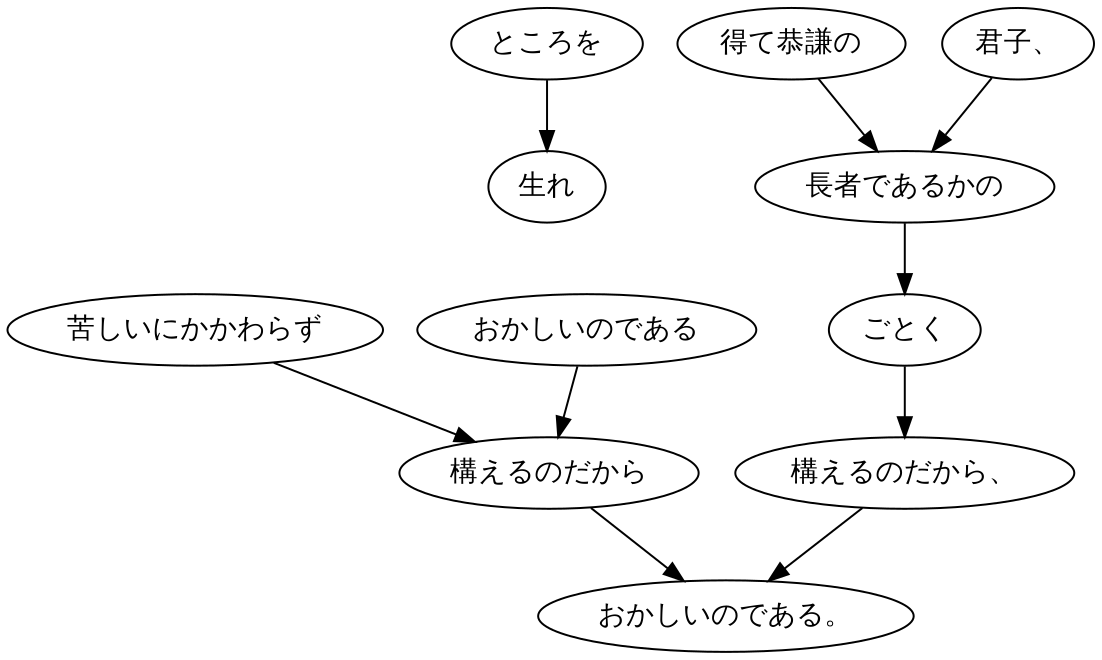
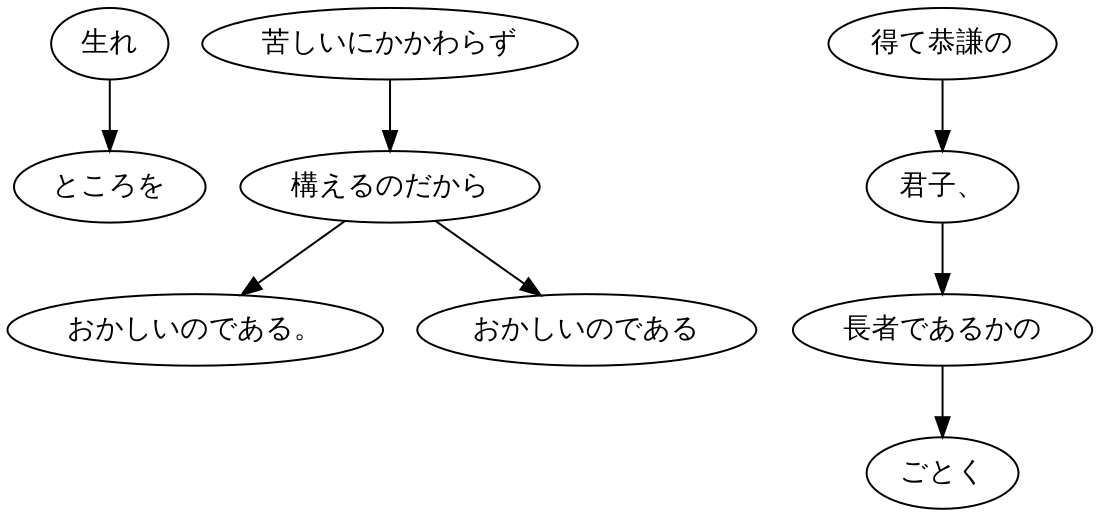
edge "ところを" -> "生れ": reversed
edge "得て恭謙の" -> "長者であるかの": now "得て恭謙の" -> "君子、"
edge "おかしいのである" -> "構えるのだから": reversed
node "構えるのだから、": removed
